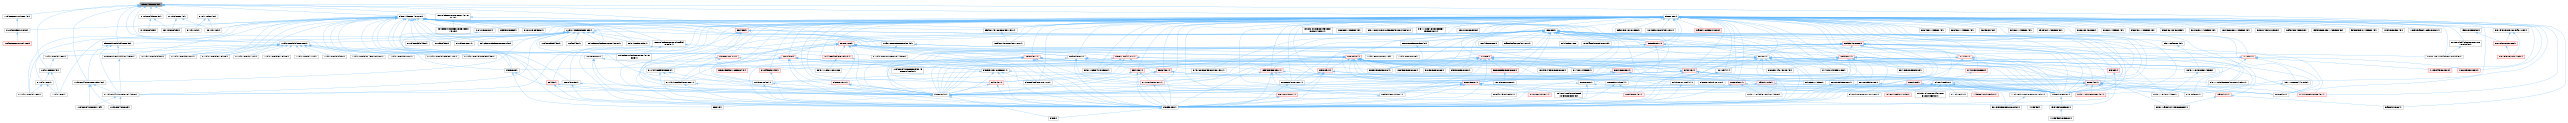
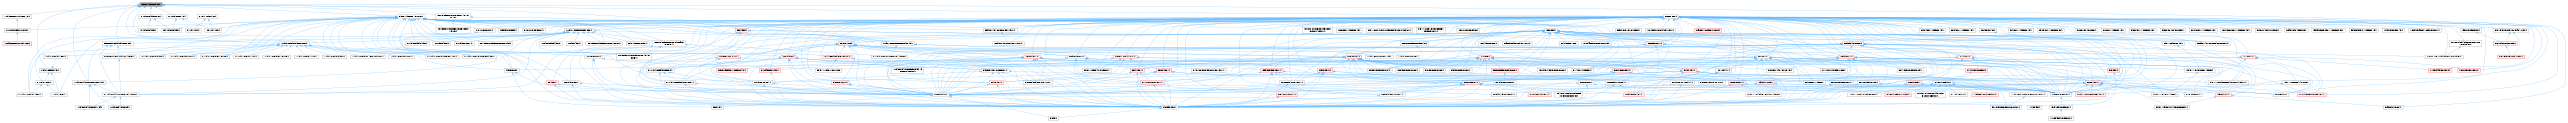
node "SEditorViewportToolBarButton.h": added
edge "AudioMeterStyle.h" -> "AudioMaterialMeter.h": reversed
node "BlueprintDragDropMenuItem.h": label "BlueprintDragDropMenuItem.h" -> "RigVMLocalVariableDetail.h"
